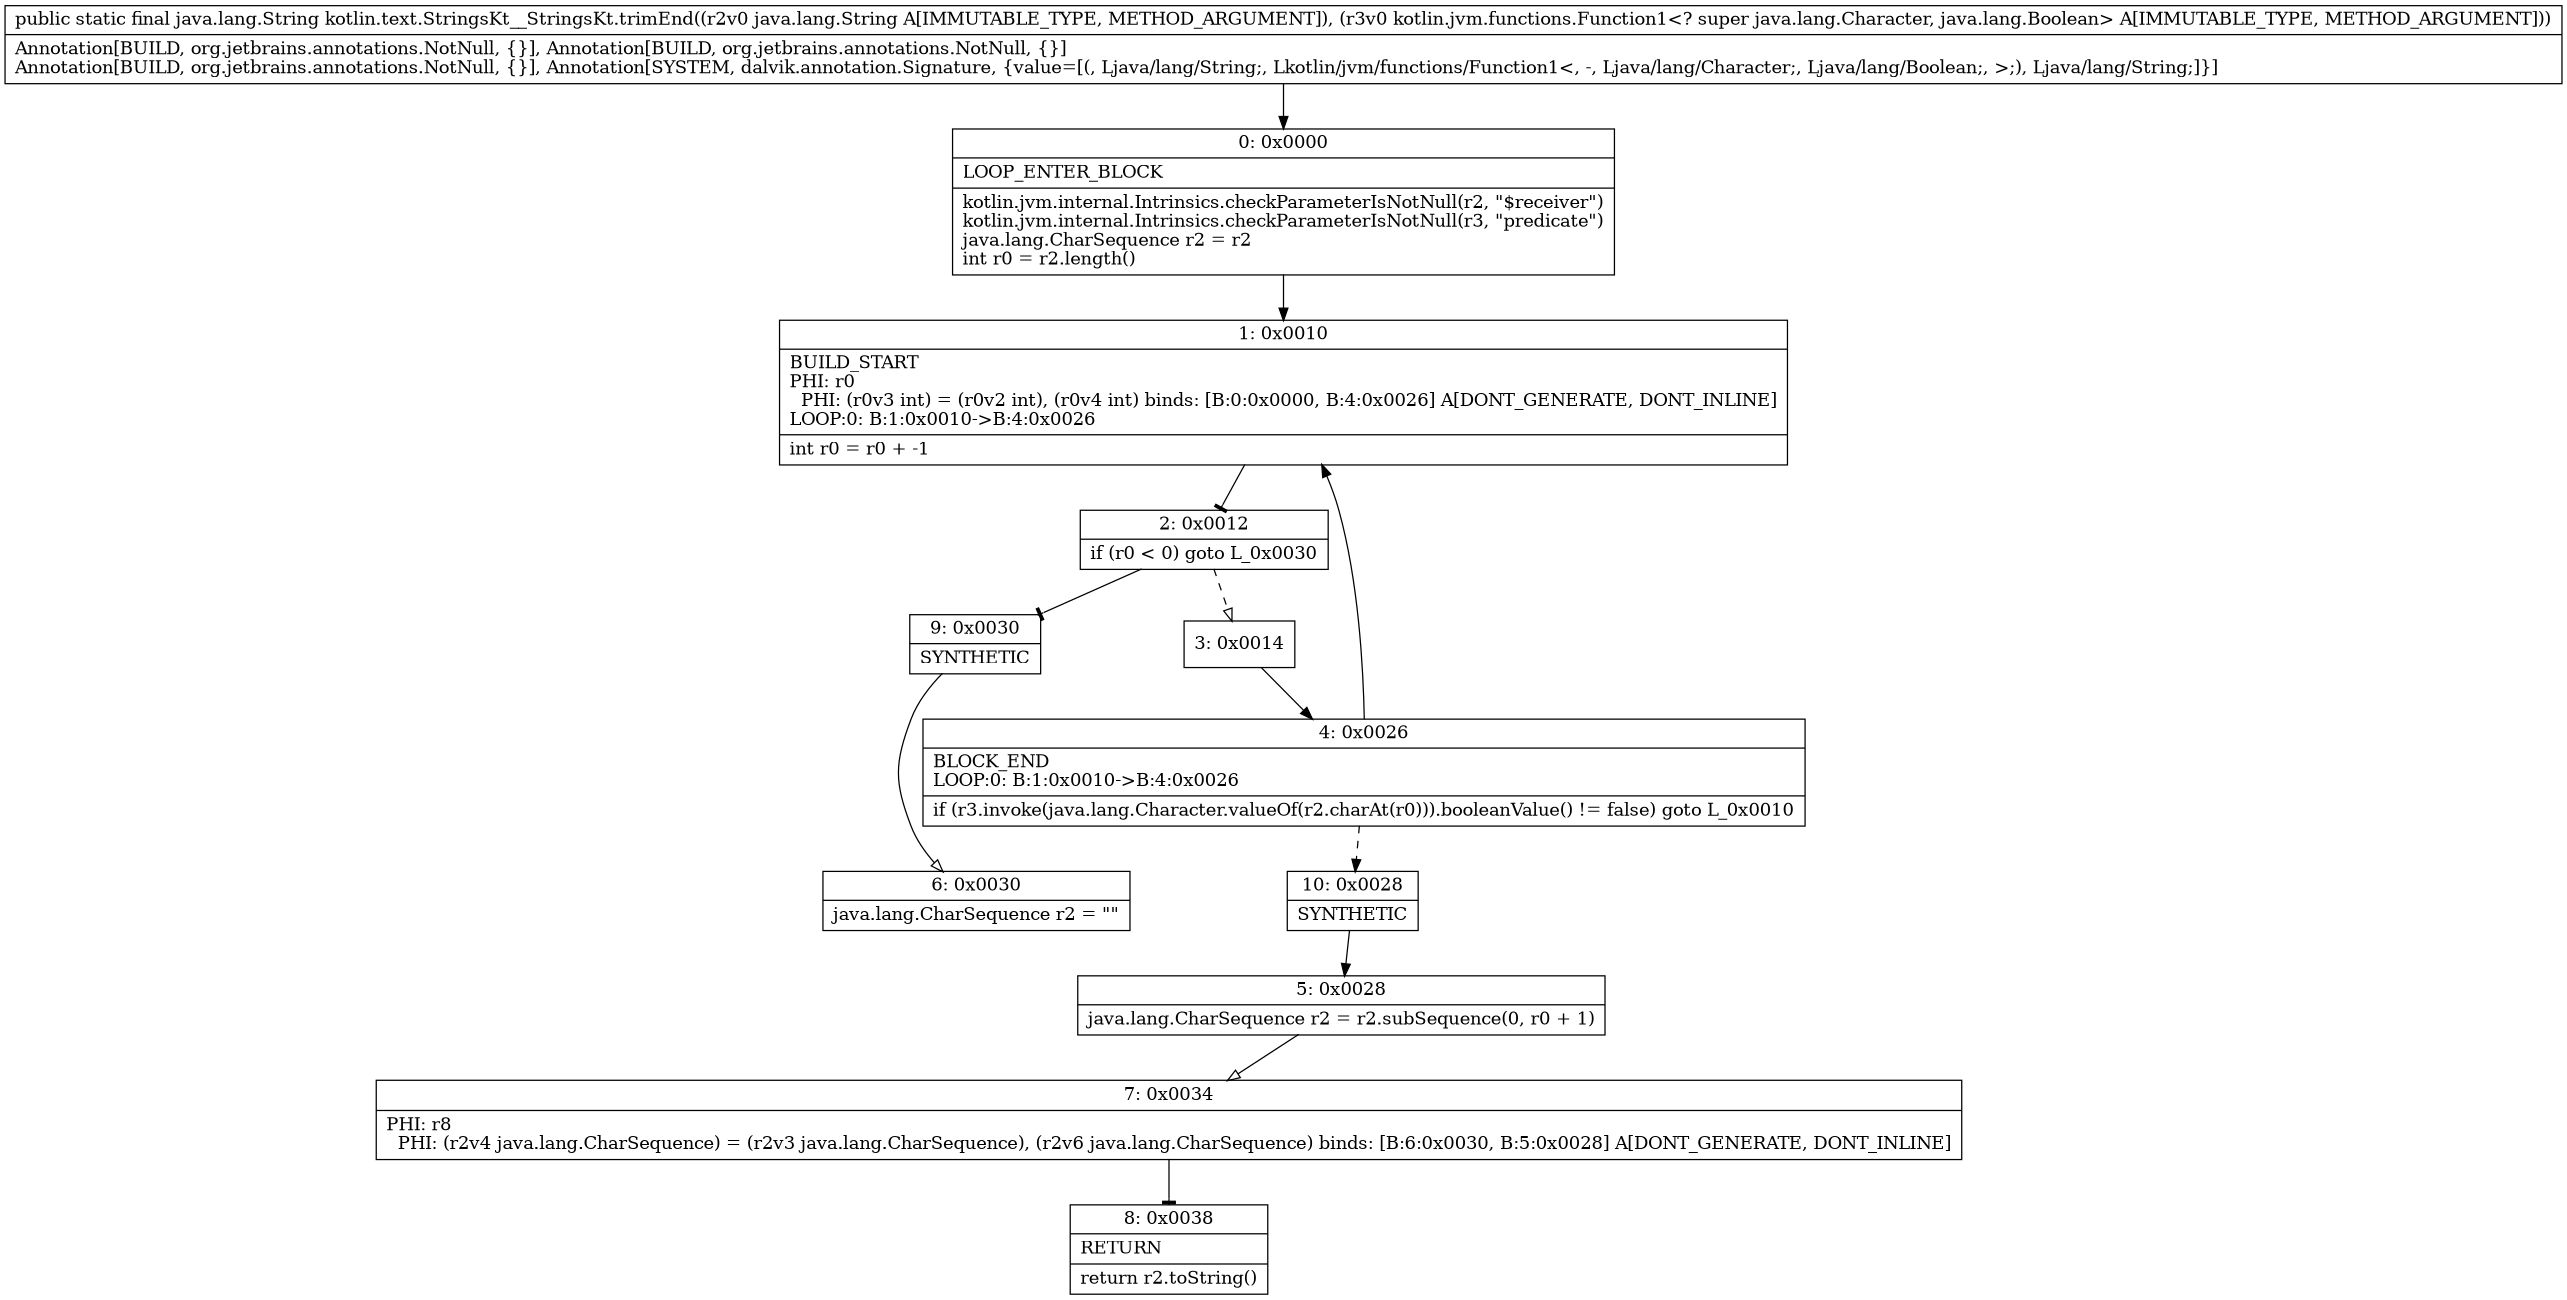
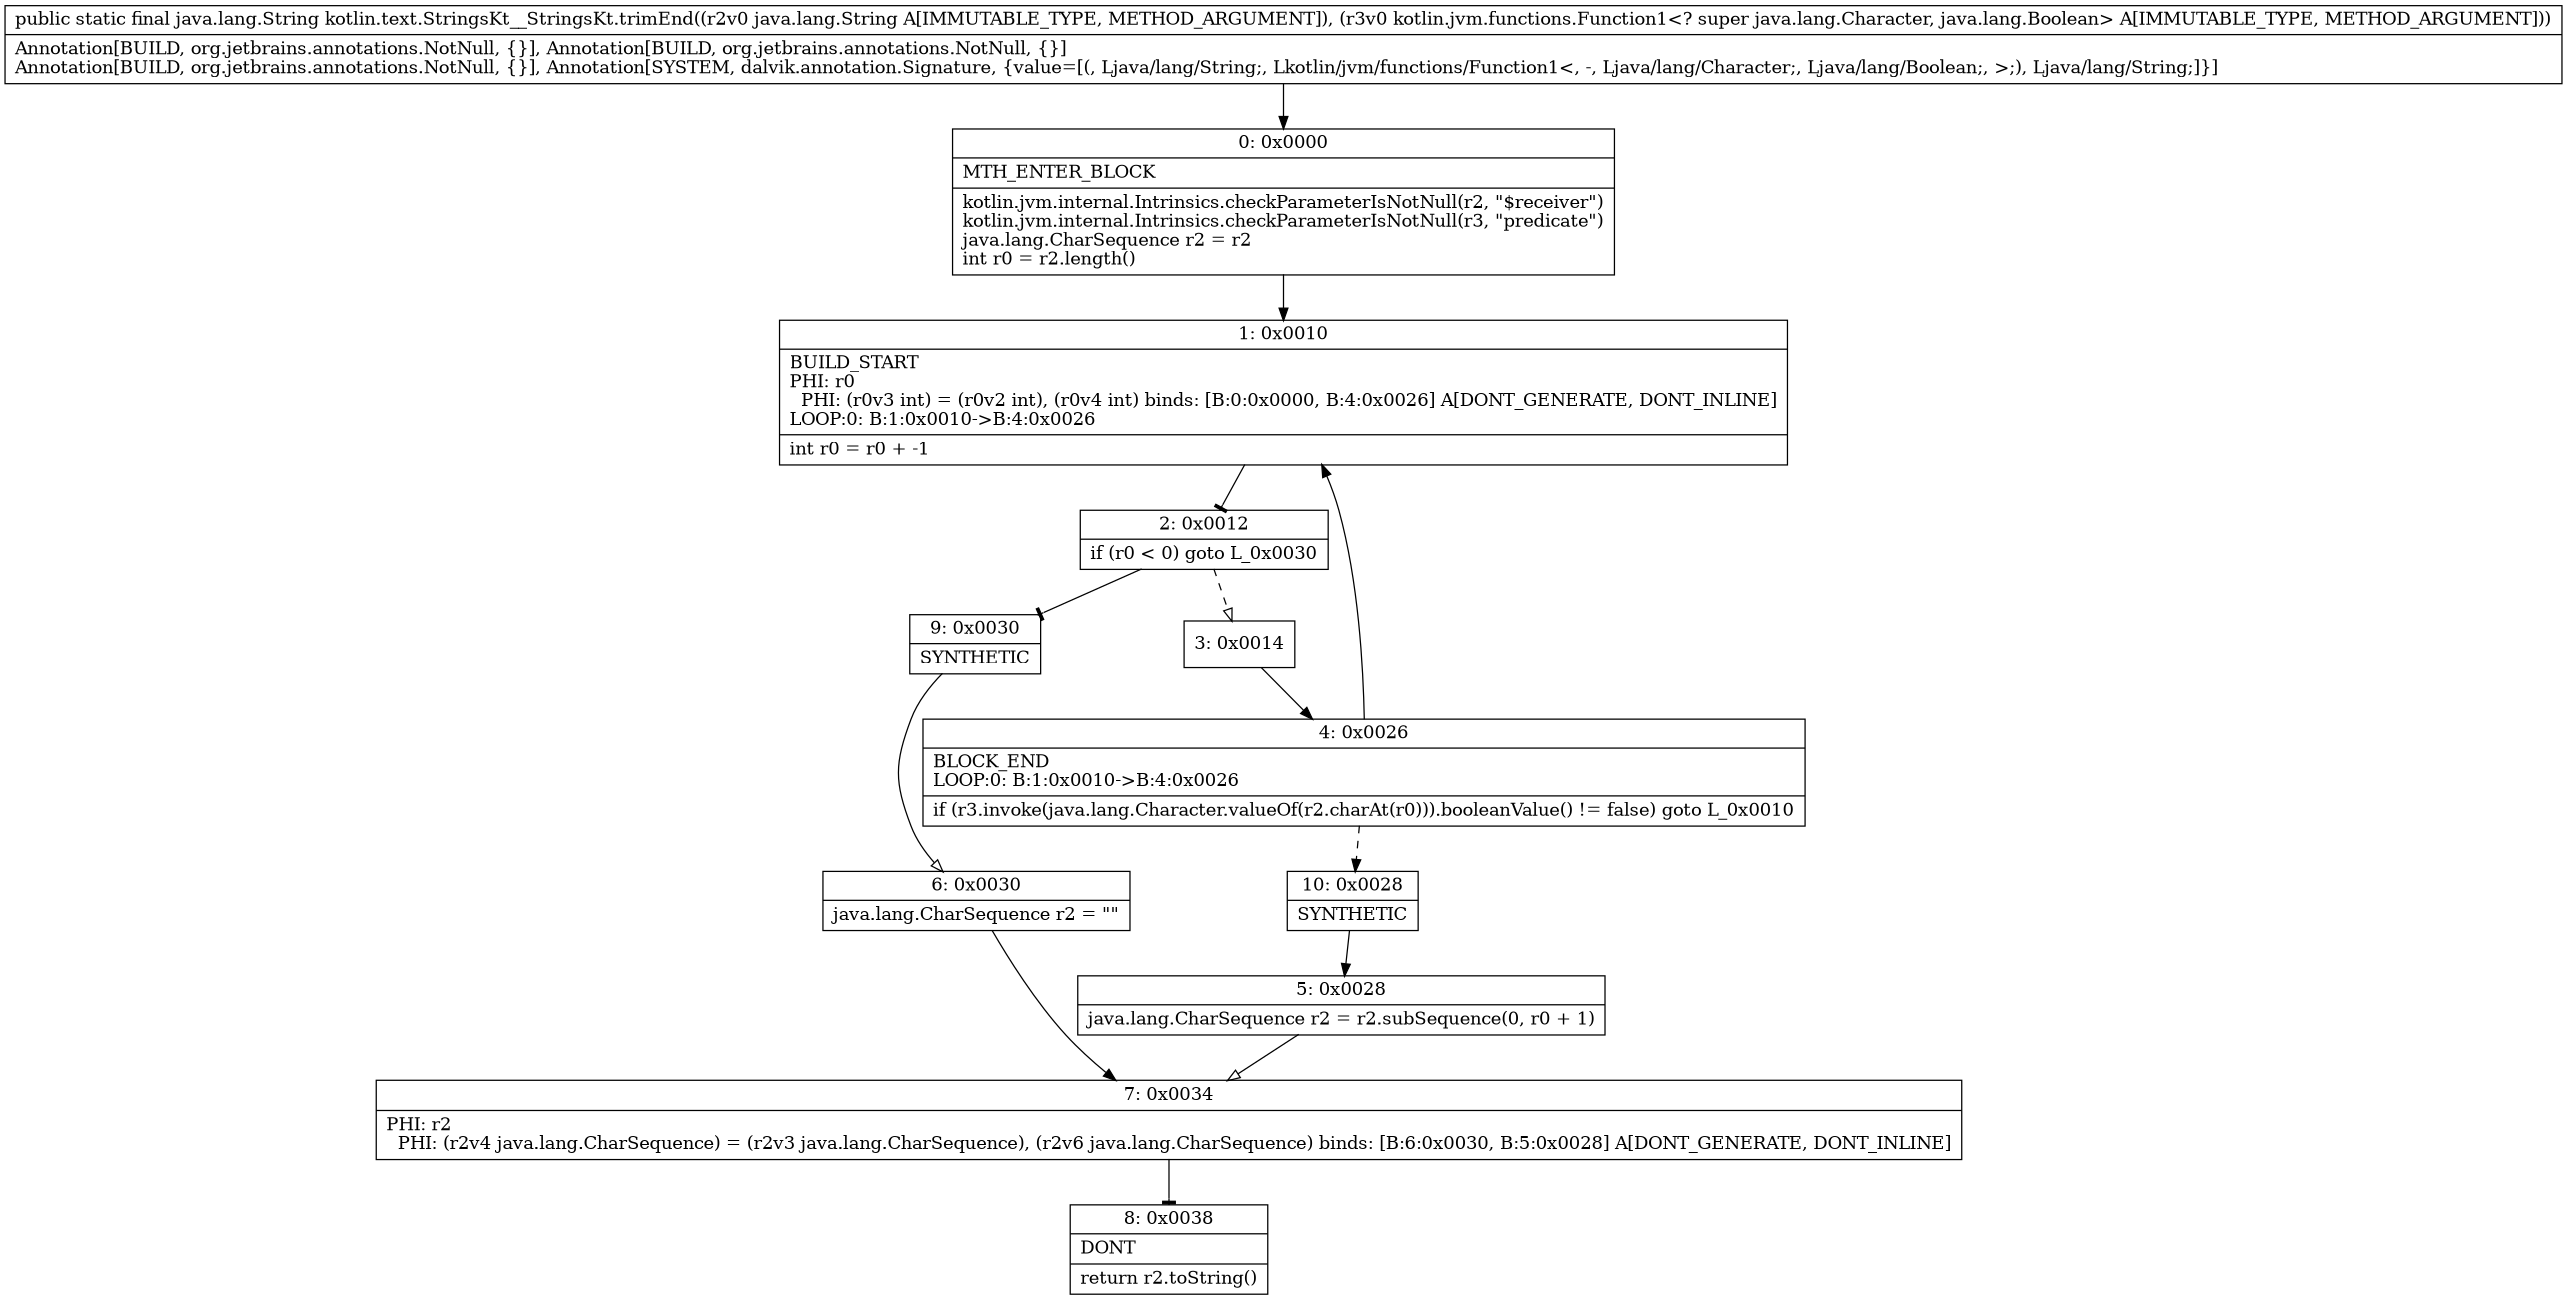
node "0: 0x0000": text "LOOP_ENTER_BLOCK" -> "MTH_ENTER_BLOCK"
edge "6: 0x0030" -> "7: 0x0034": added
node "7: 0x0034": text "PHI: r8" -> "PHI: r2"
node "8: 0x0038": text "RETURN" -> "DONT"
